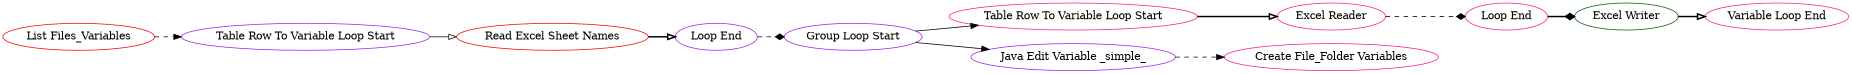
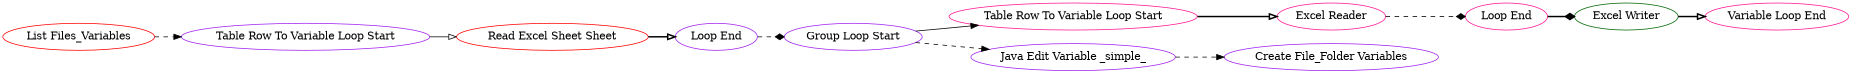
node "Read Excel Sheet Names": label "Read Excel Sheet Names" -> "Read Excel Sheet Sheet"
edge "Group Loop Start" -> "Java Edit Variable _simple_": style solid -> dashed
node "Create File_Folder Variables": color deeppink -> purple
